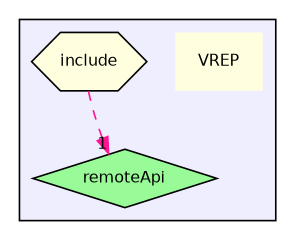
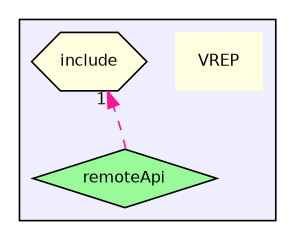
edge "include" -> "remoteApi": reversed
